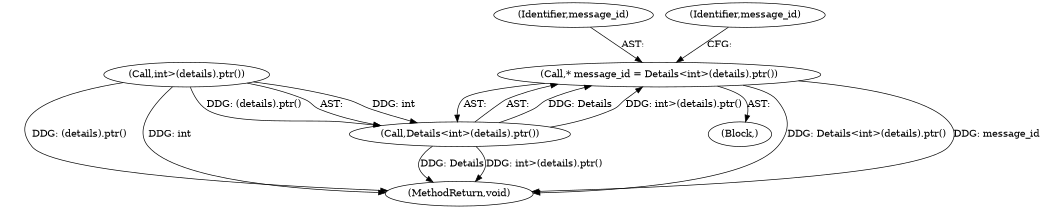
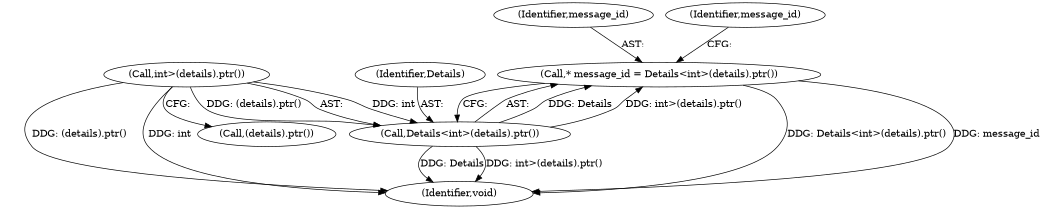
node "(Identifier,Details)": added
edge "(Call,* message_id = Details<int>(details).ptr())" -> "(Call,Details<int>(details).ptr())": label "AST: " -> "CFG: "
node "(Call,(details).ptr())": added
node "(Block,)": removed
node "(MethodReturn,void)": label "(MethodReturn,void)" -> "(Identifier,void)"
